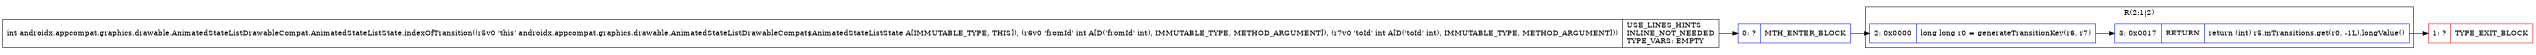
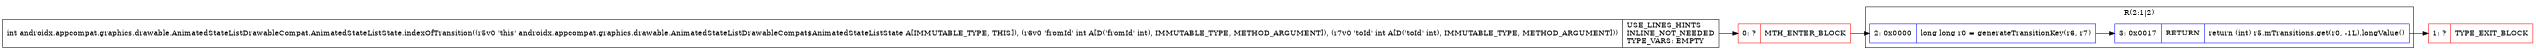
node "0: ?": color blue -> red
